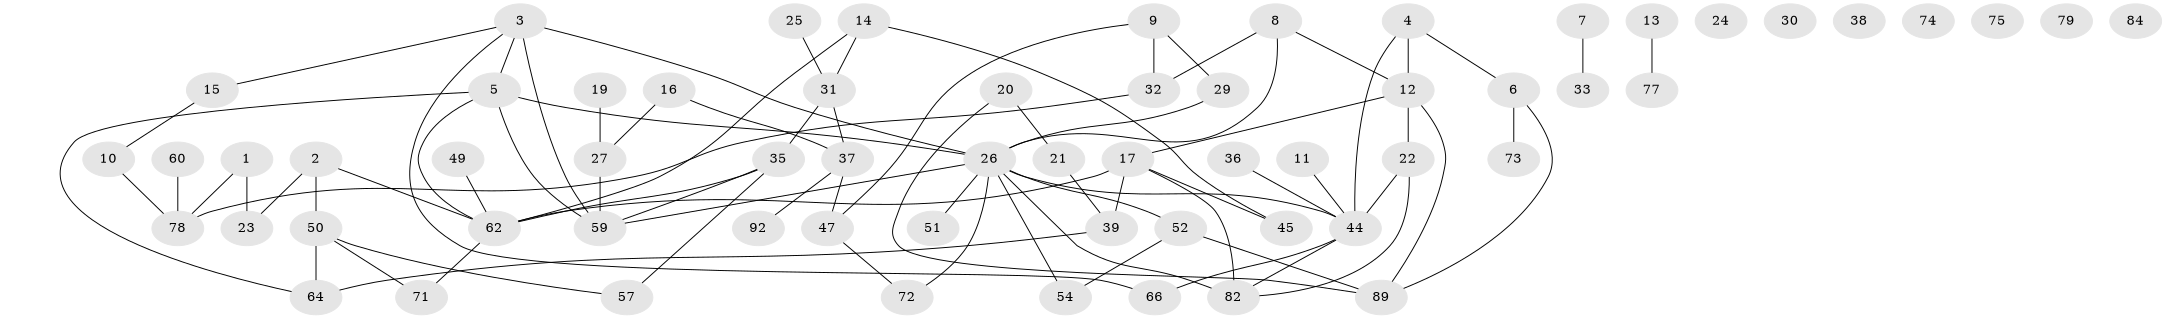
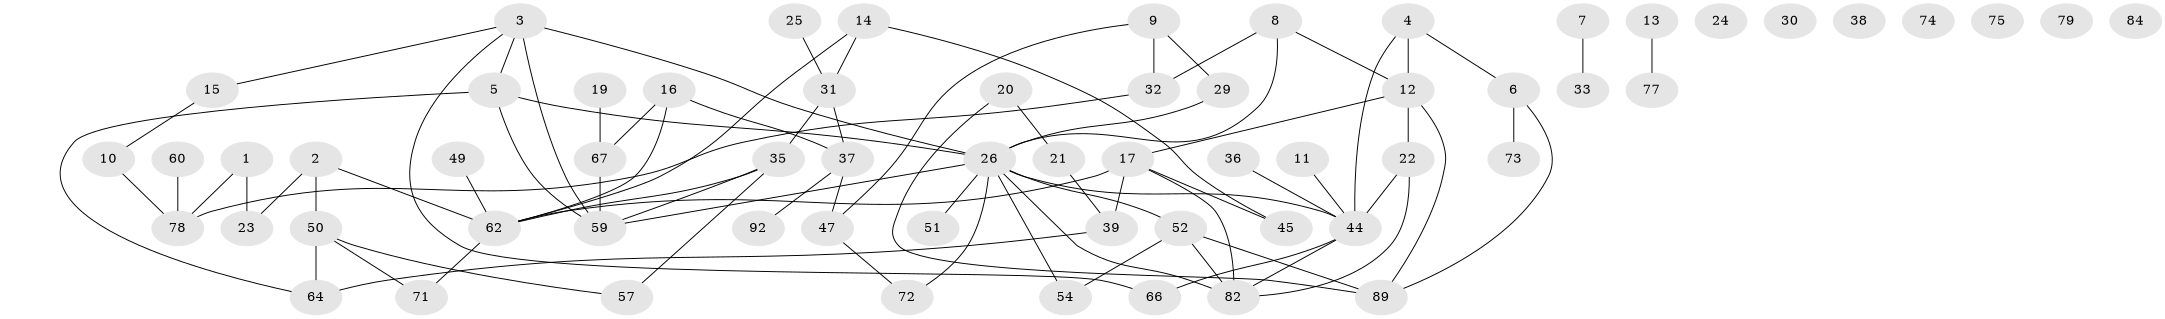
edge "5" -- "62": now "16" -- "62"
node "27": label "27" -> "67"
edge "52" -- "82": added
